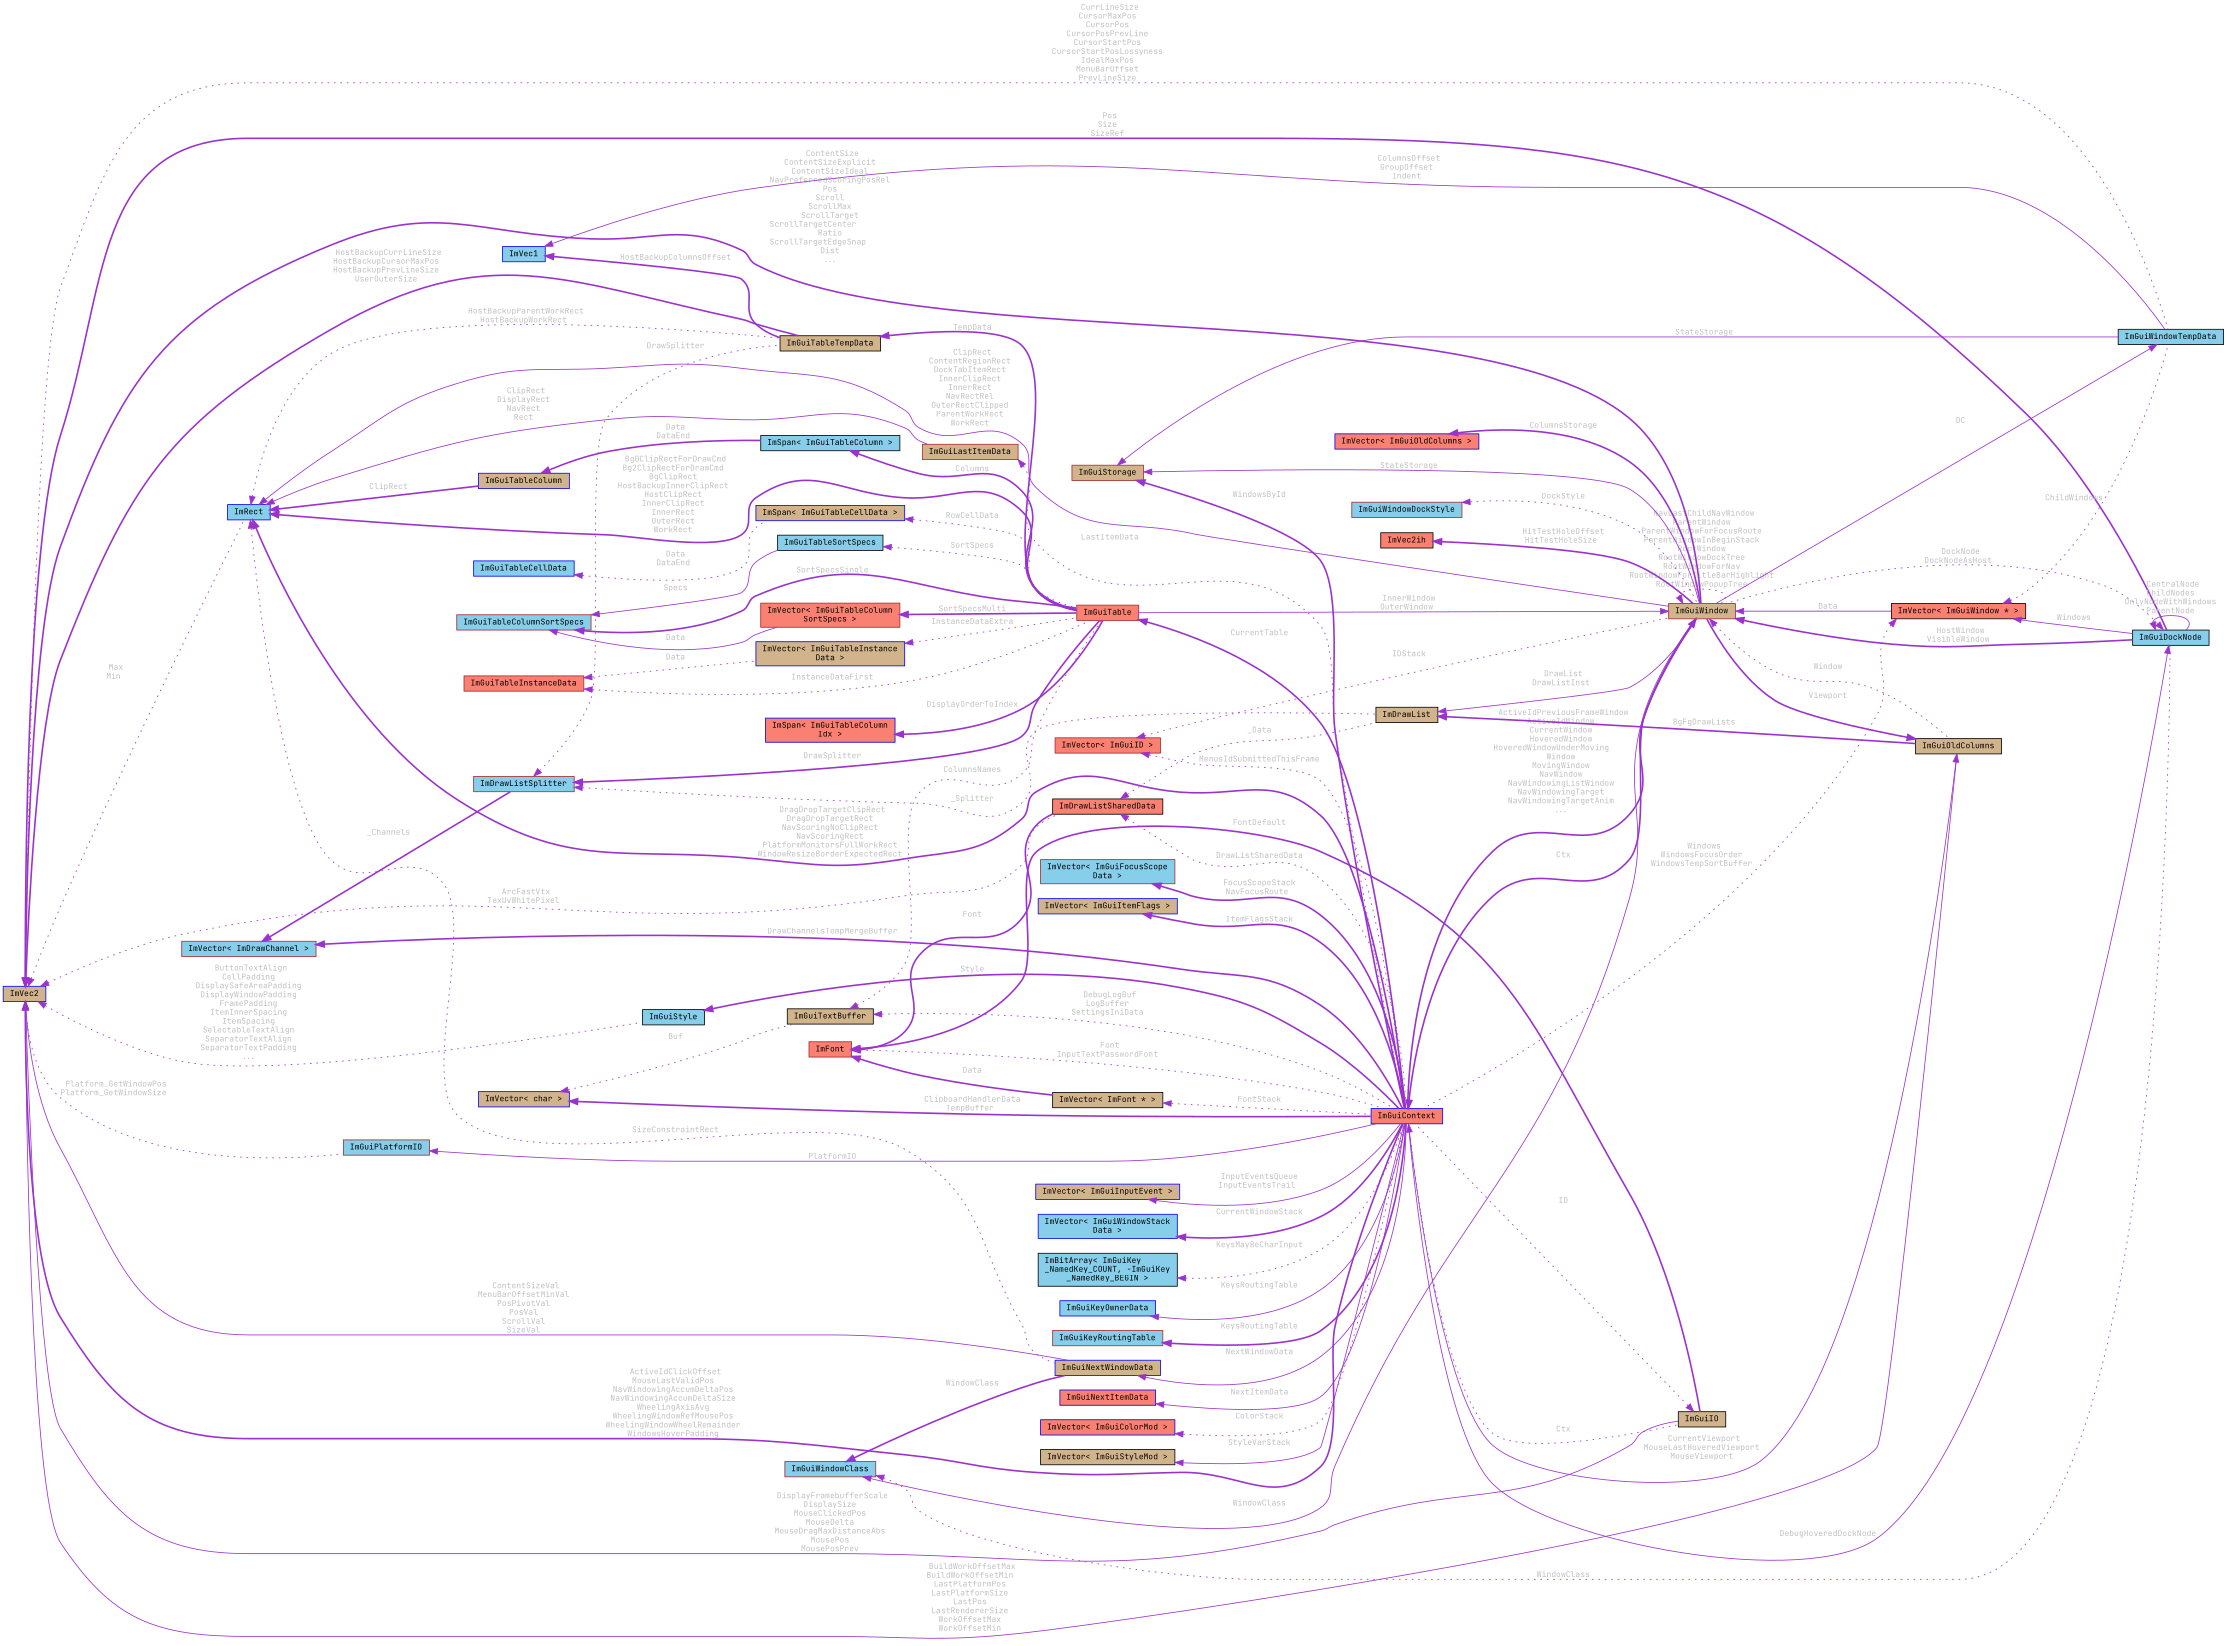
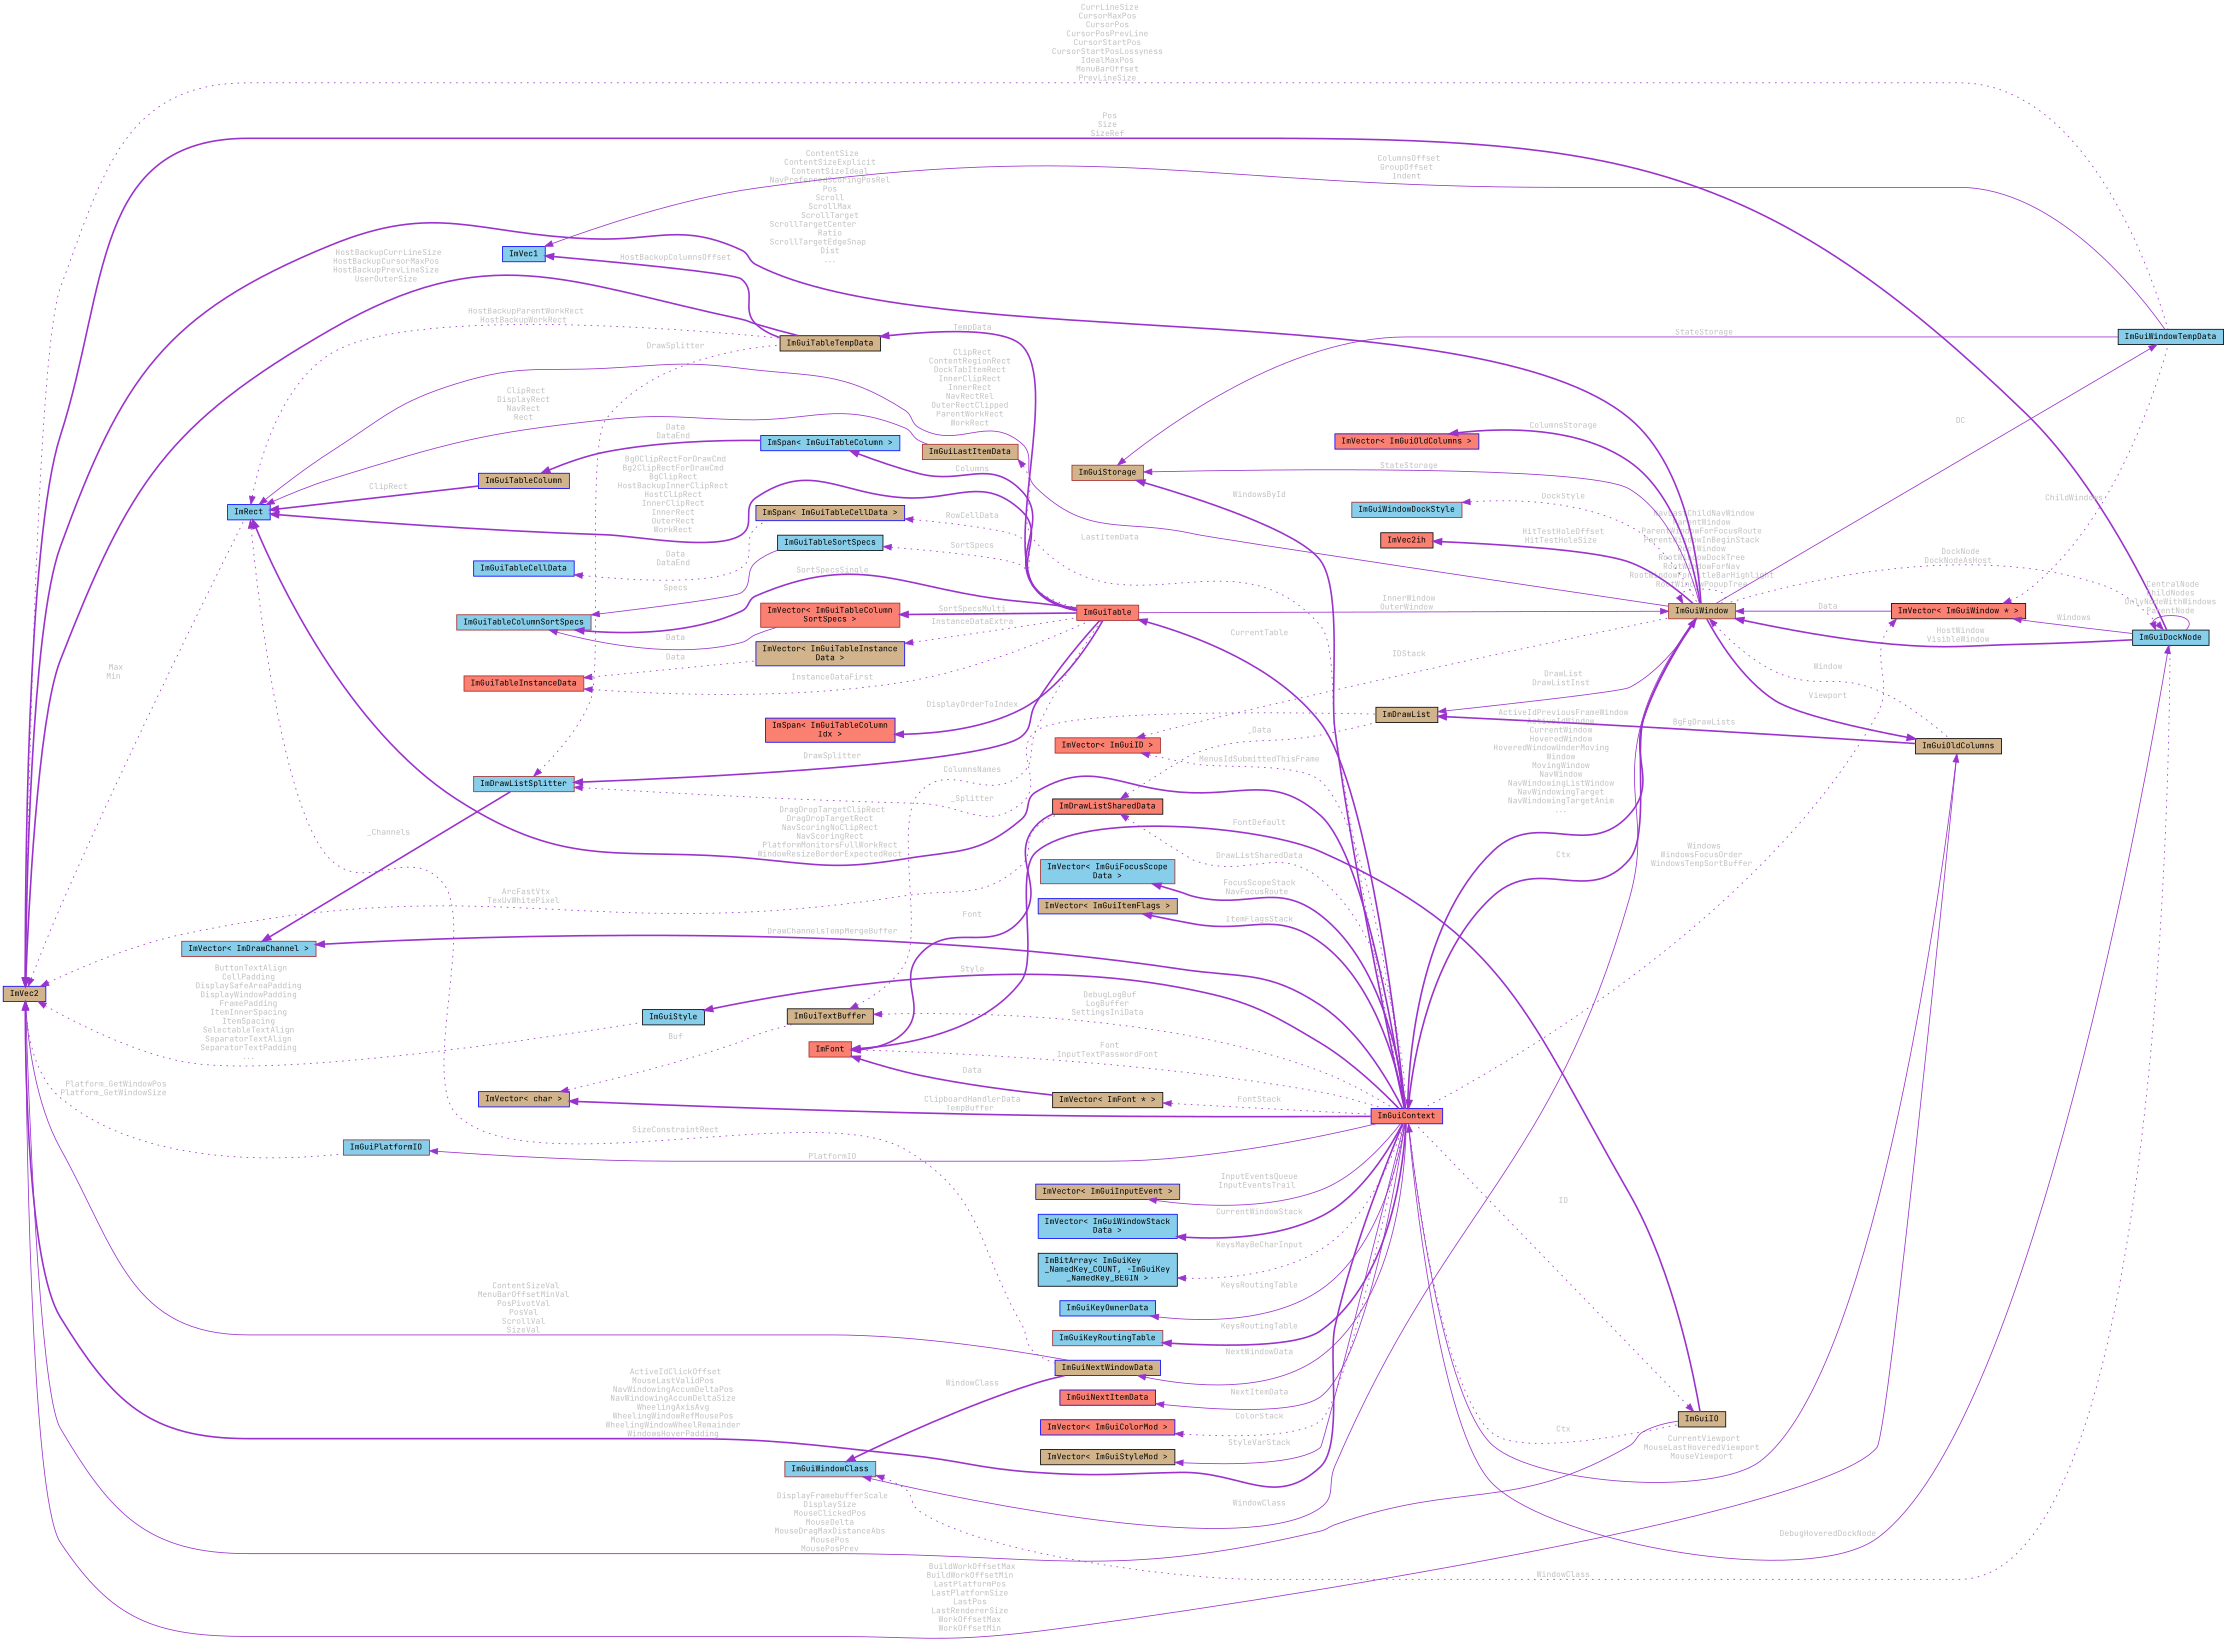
node "ImSpan< ImGuiTableColumn >": color black -> blue
